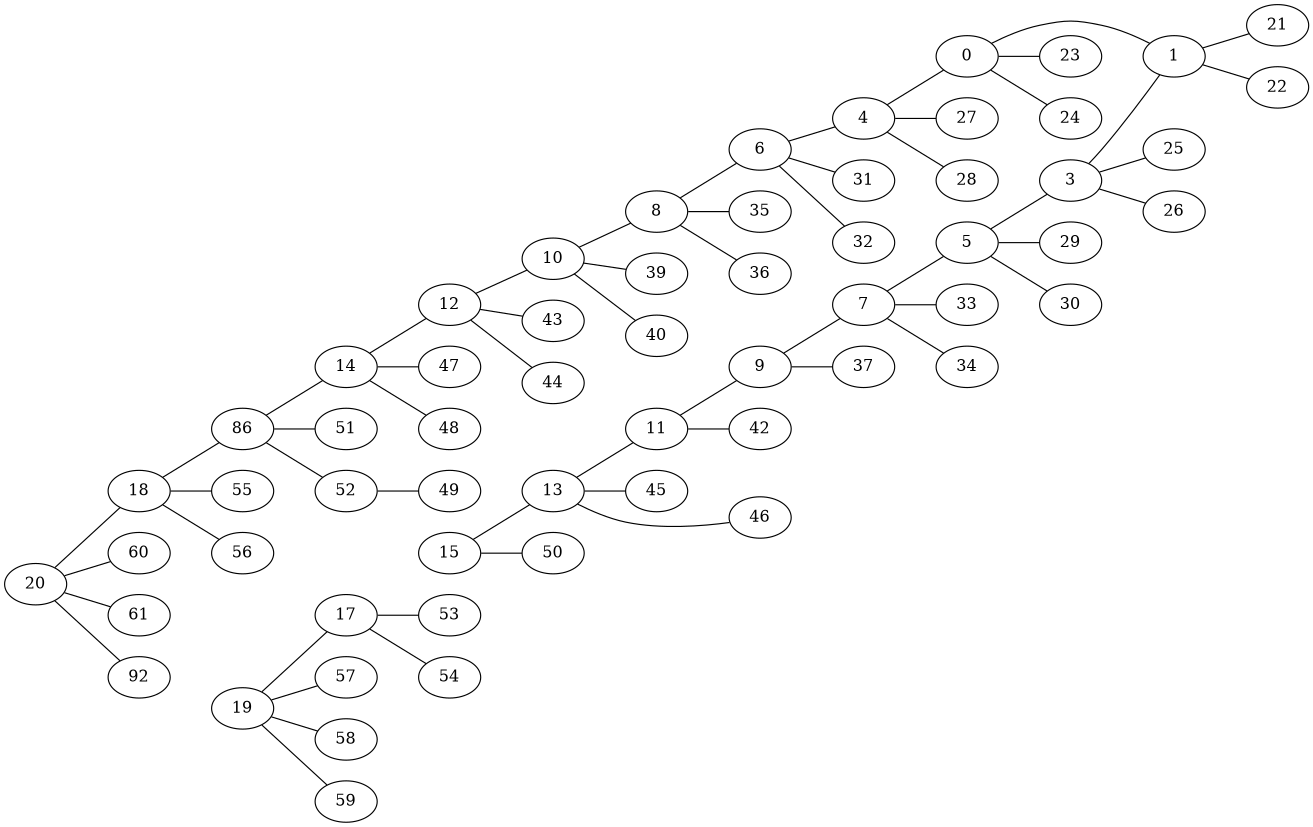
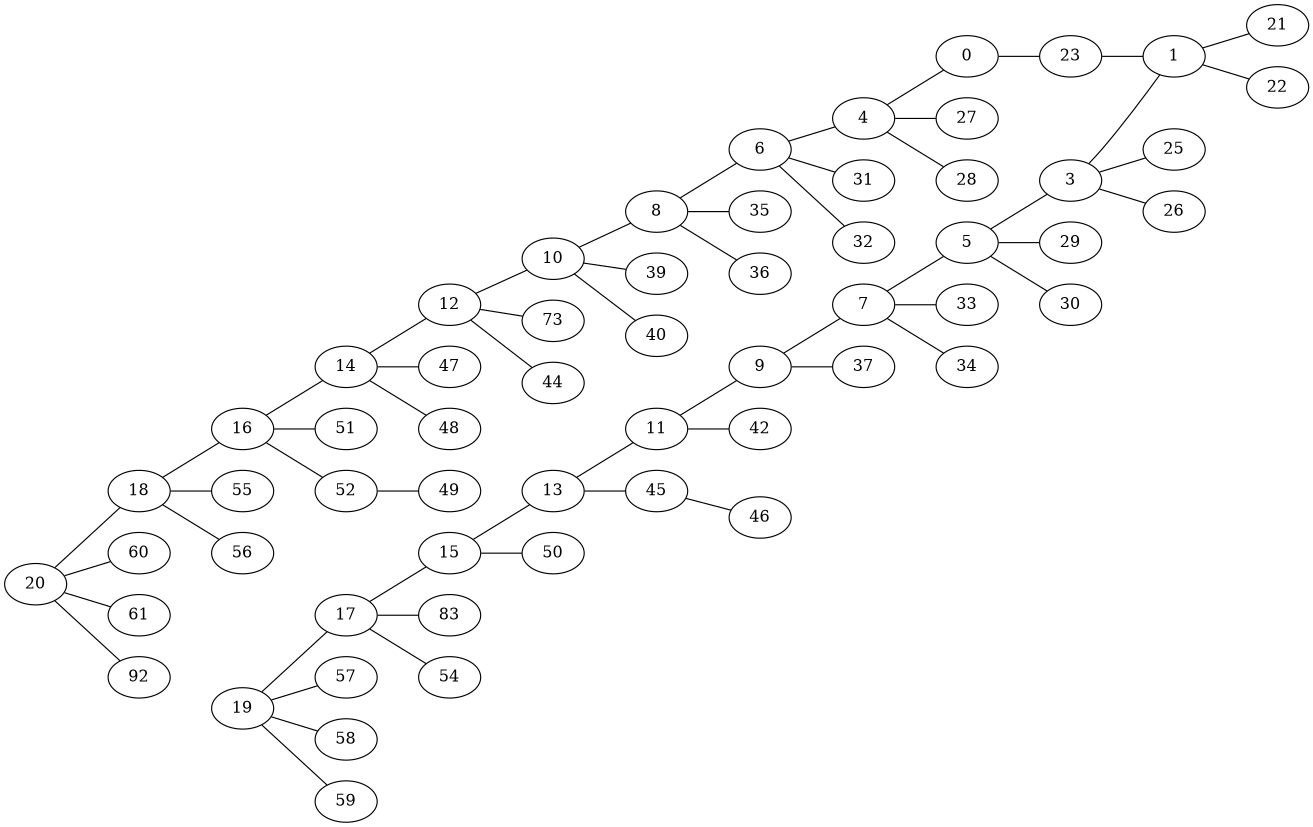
edge "0" -- "1": now "23" -- "1"
node "24": removed
node "43": label "43" -> "73"
node "86": label "86" -> "16"
edge "13" -- "46": now "45" -- "46"
edge "15" -- "17": added
node "53": label "53" -> "83"
